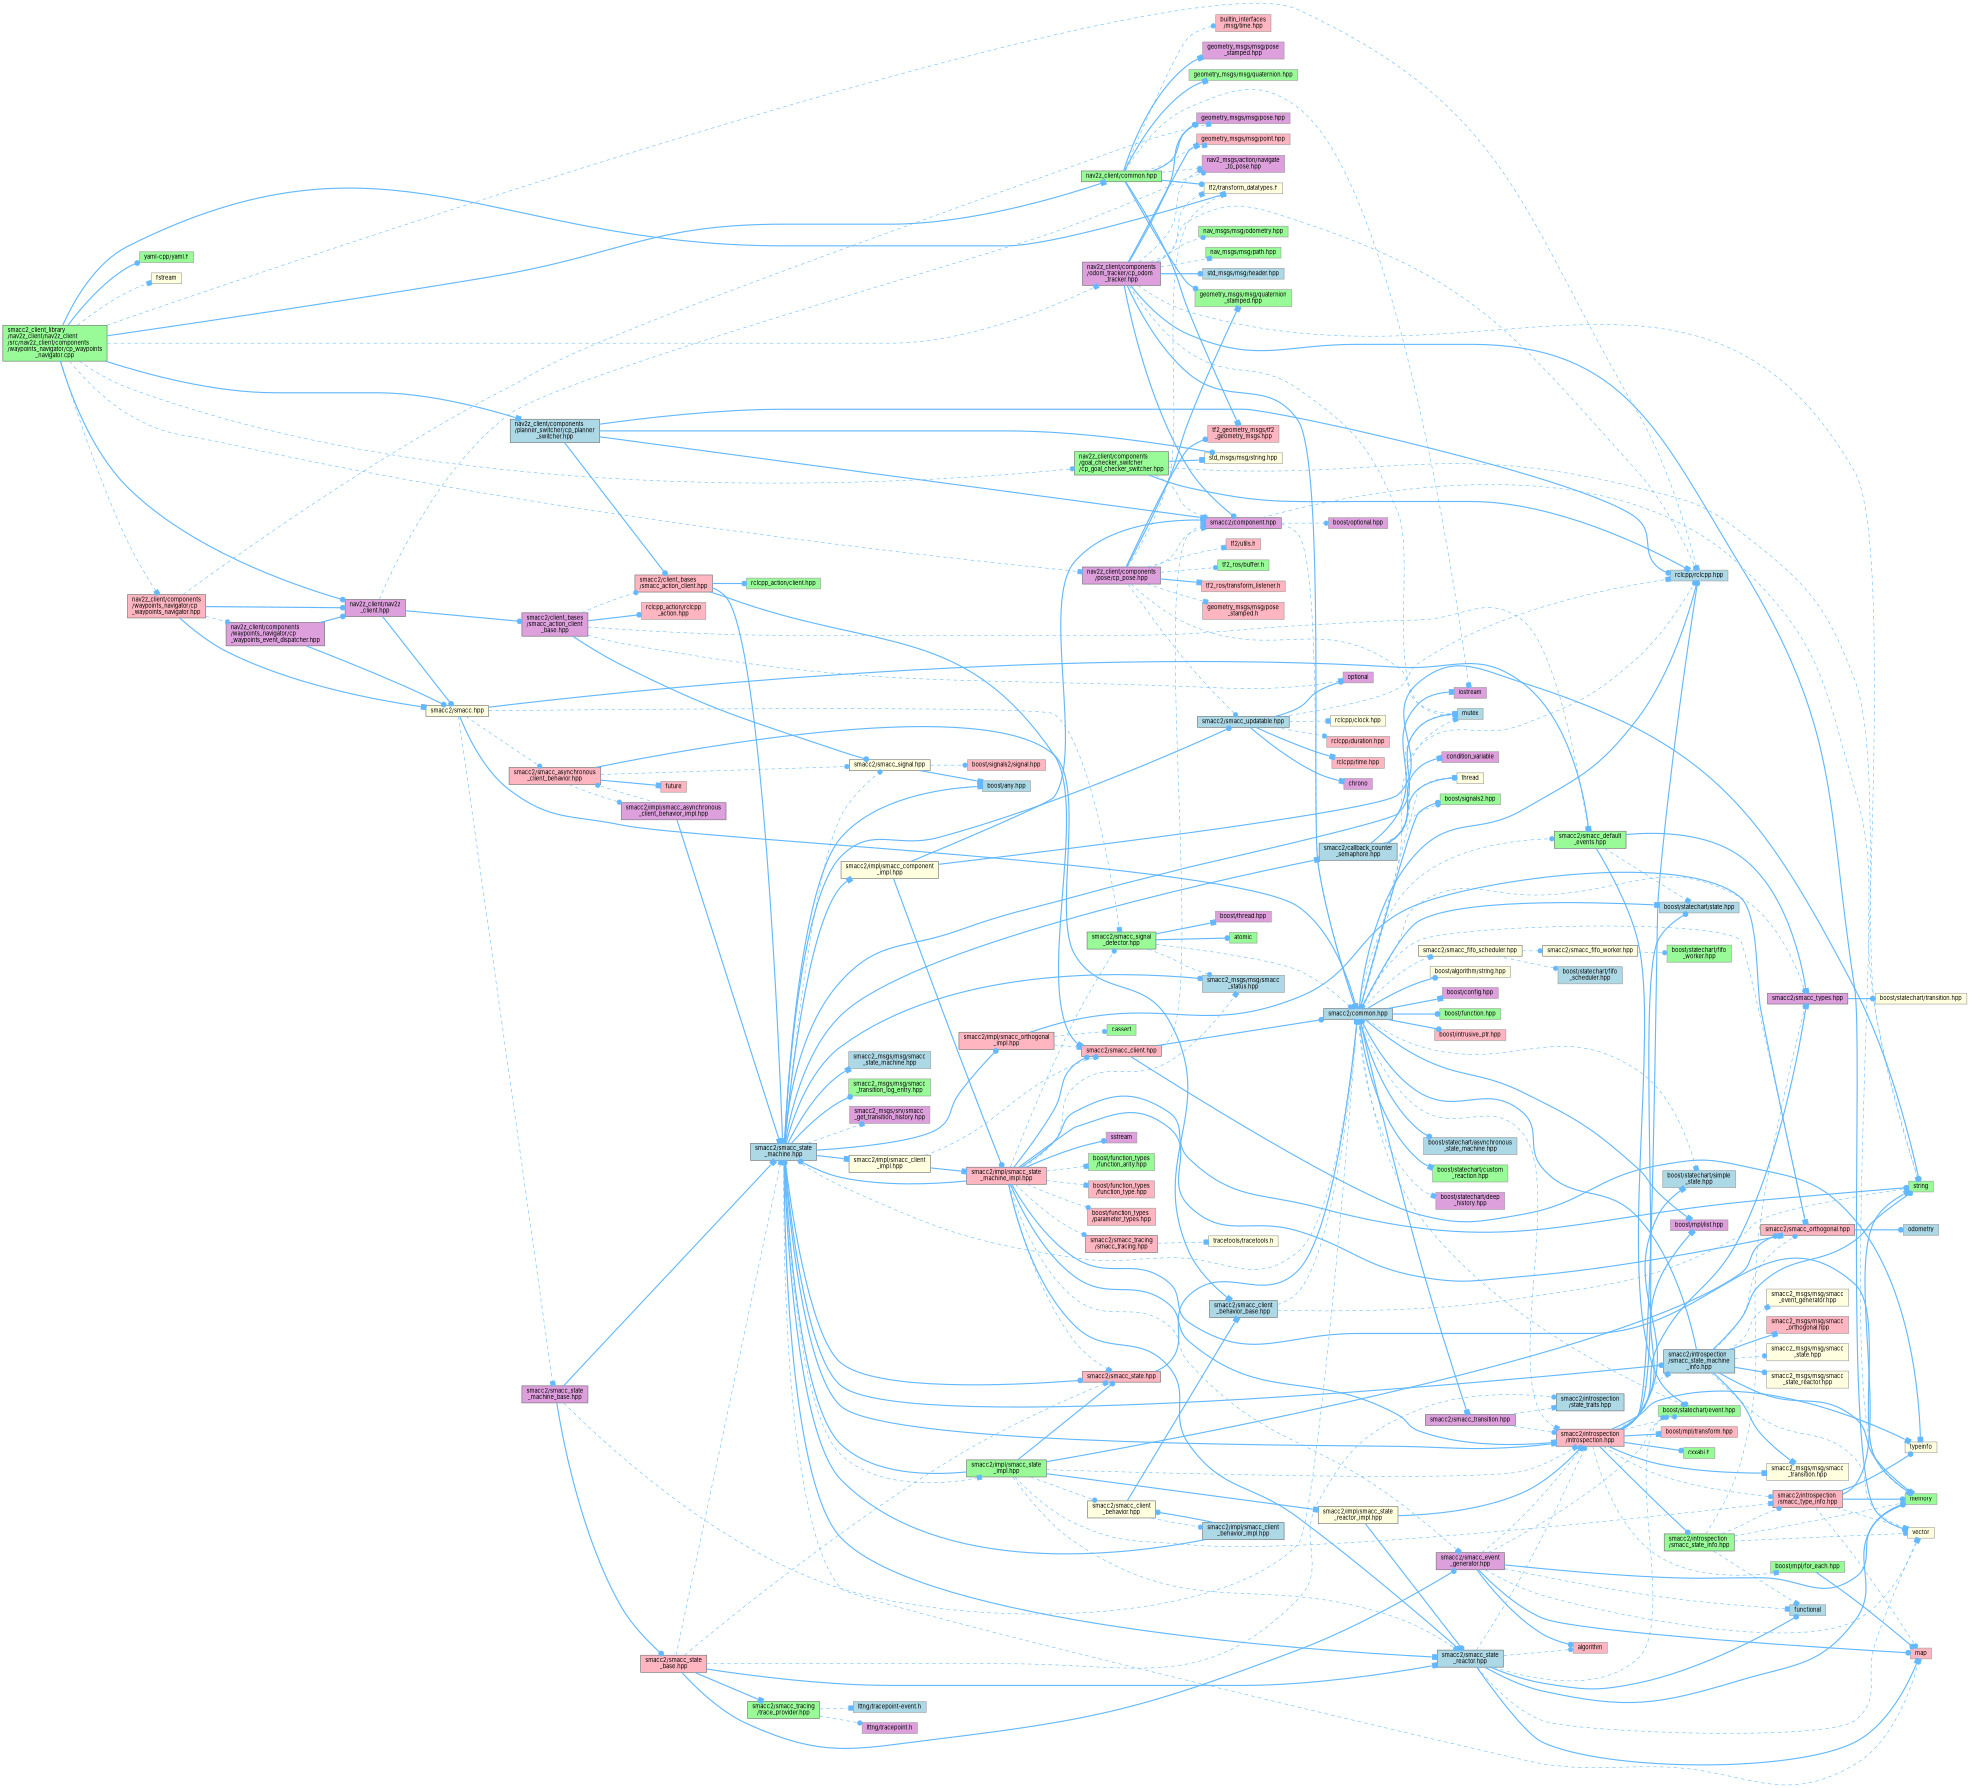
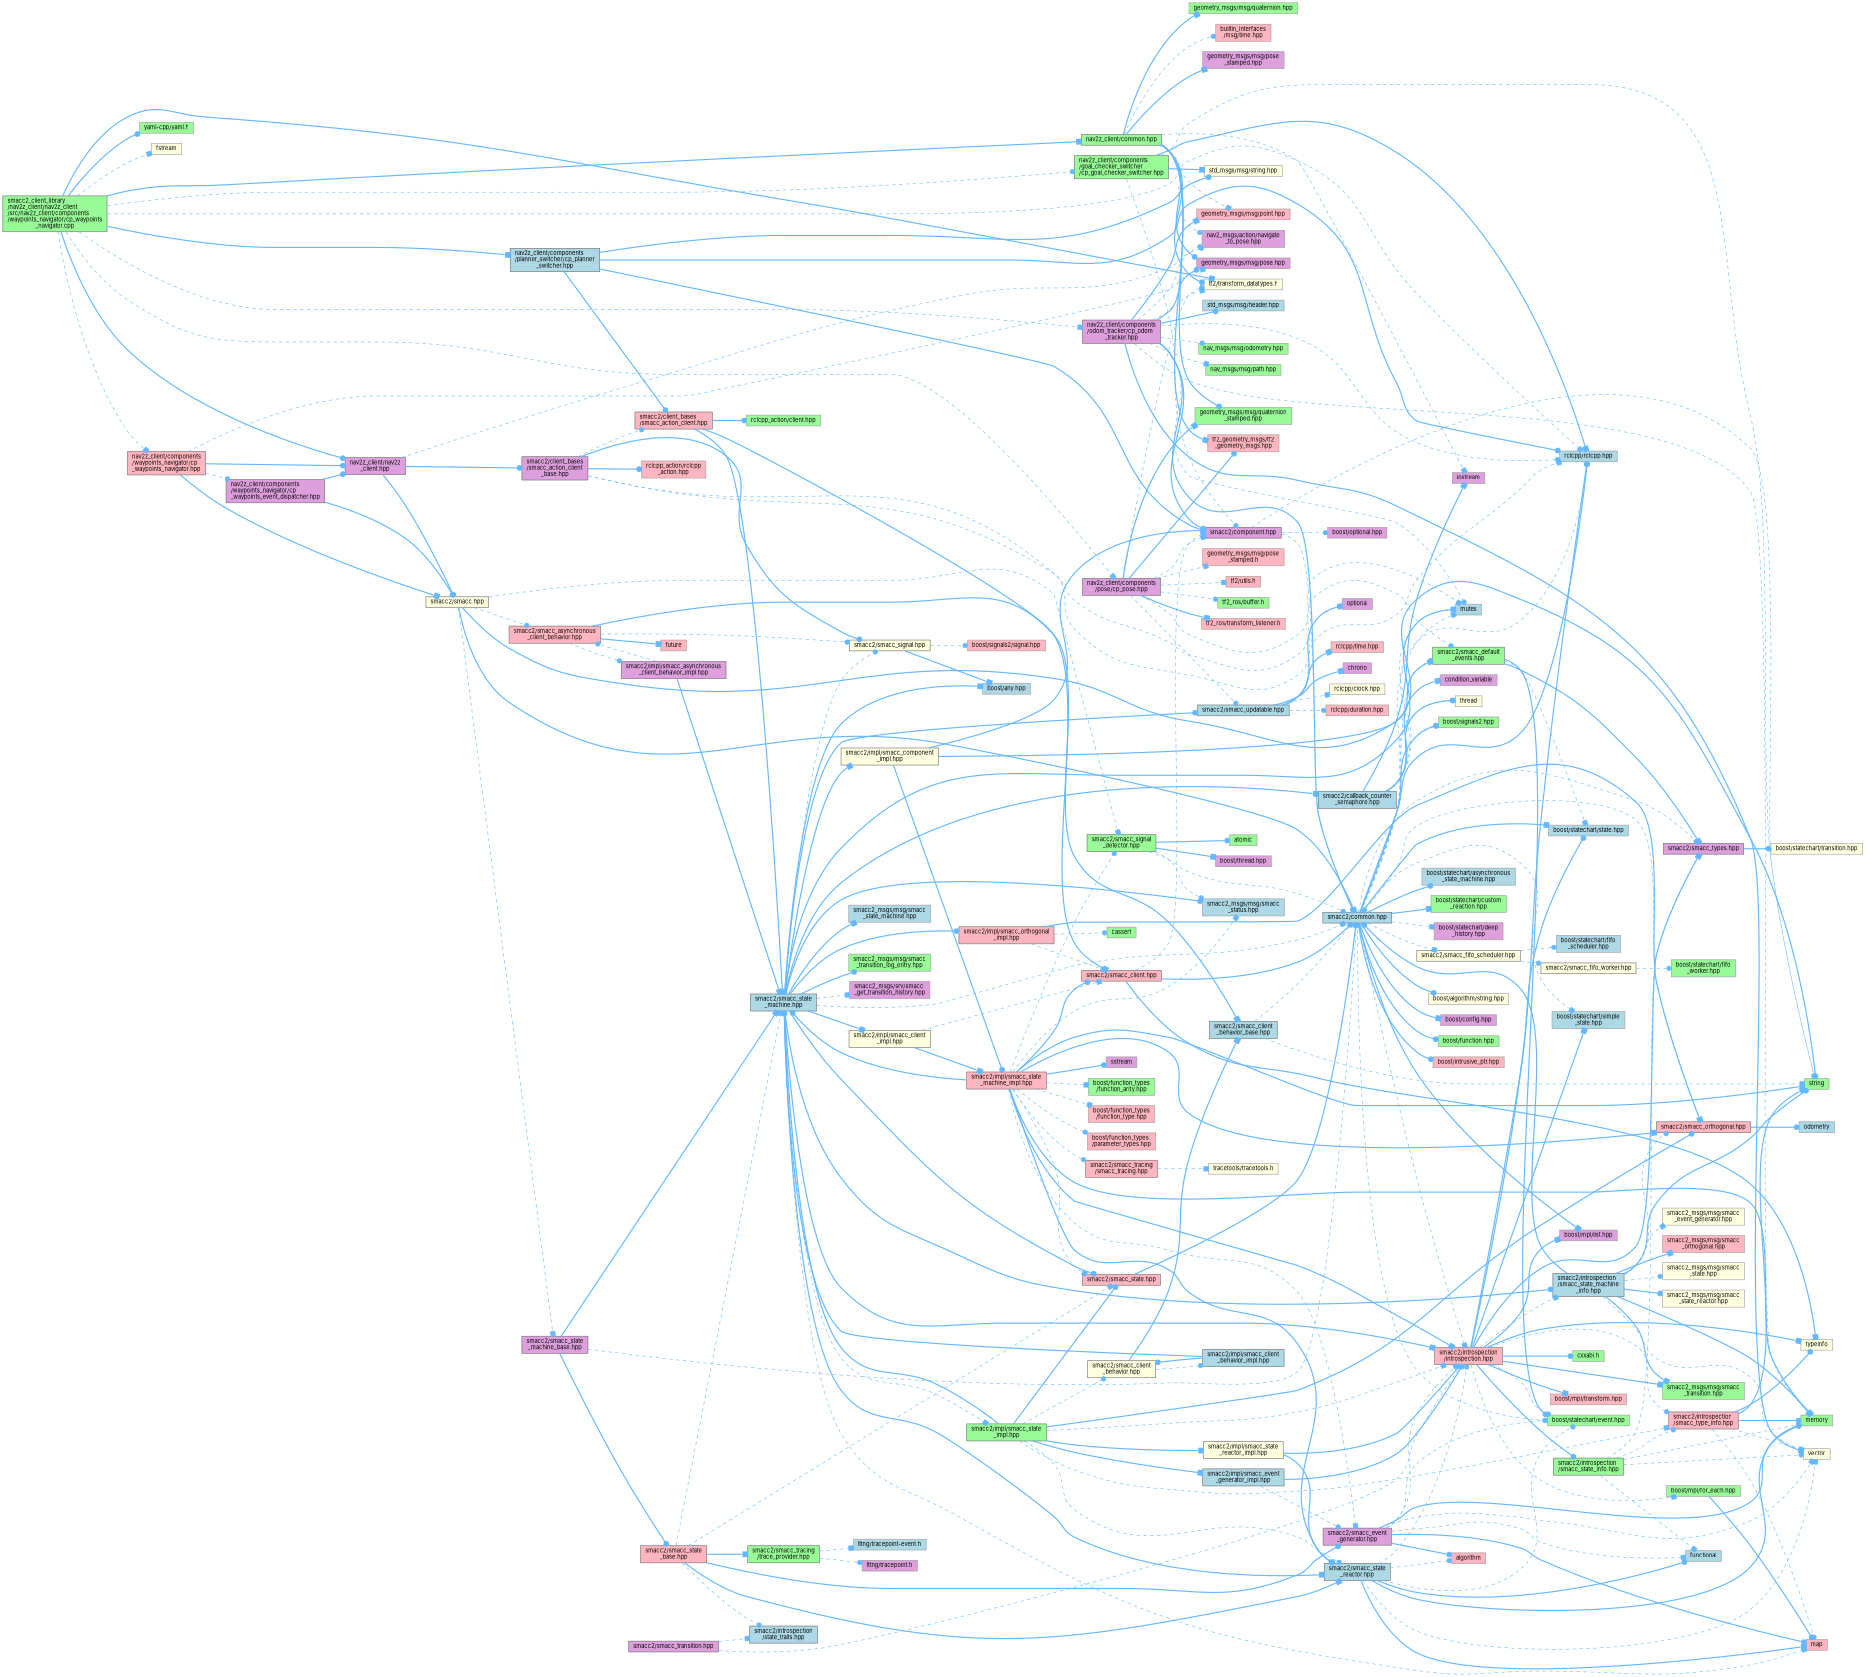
edge "smacc2/common.hpp" -> "smacc2/smacc_transition.hpp": removed
node "smacc2_msgs/msg/smacc _transition.hpp": fillcolor lightyellow -> palegreen
node "smacc2/impl/smacc_event _generator_impl.hpp": added
